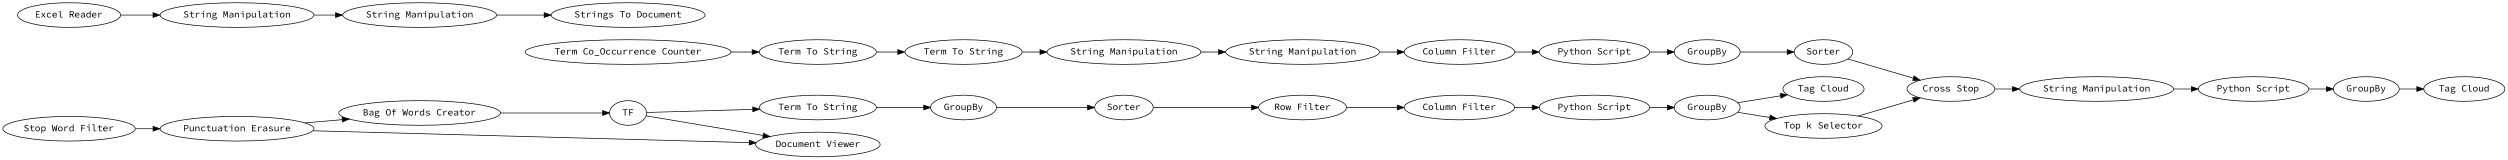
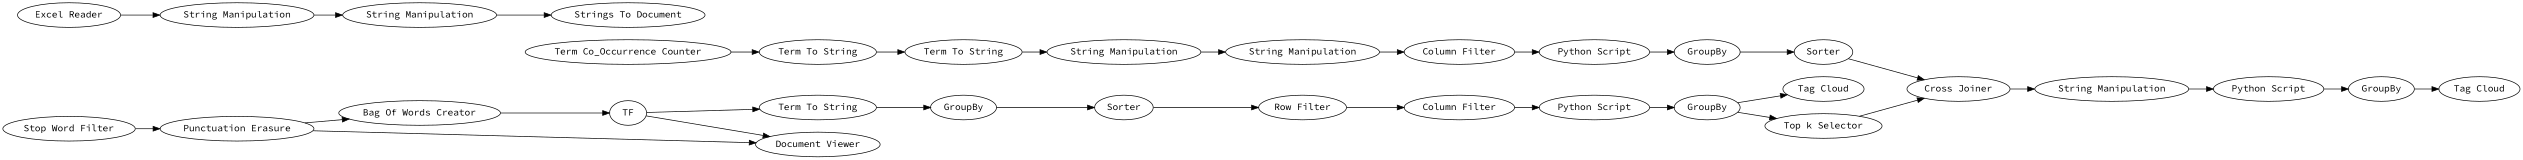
node "Cross Stop": label "Cross Stop" -> "Cross Joiner"
